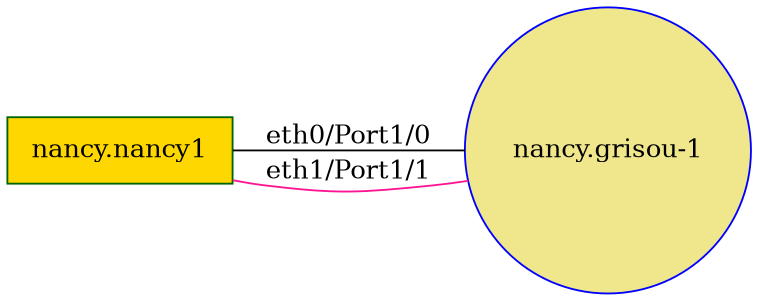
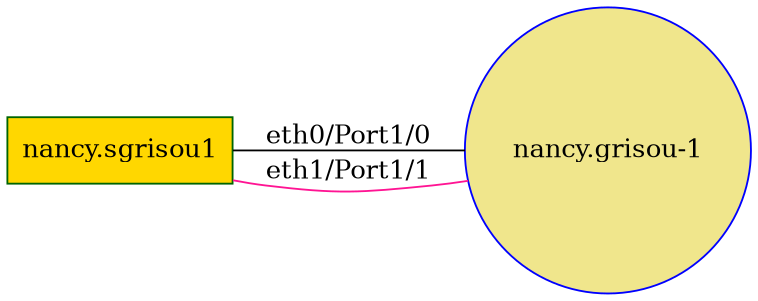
node "nancy.nancy1": label "nancy.nancy1" -> "nancy.sgrisou1"
